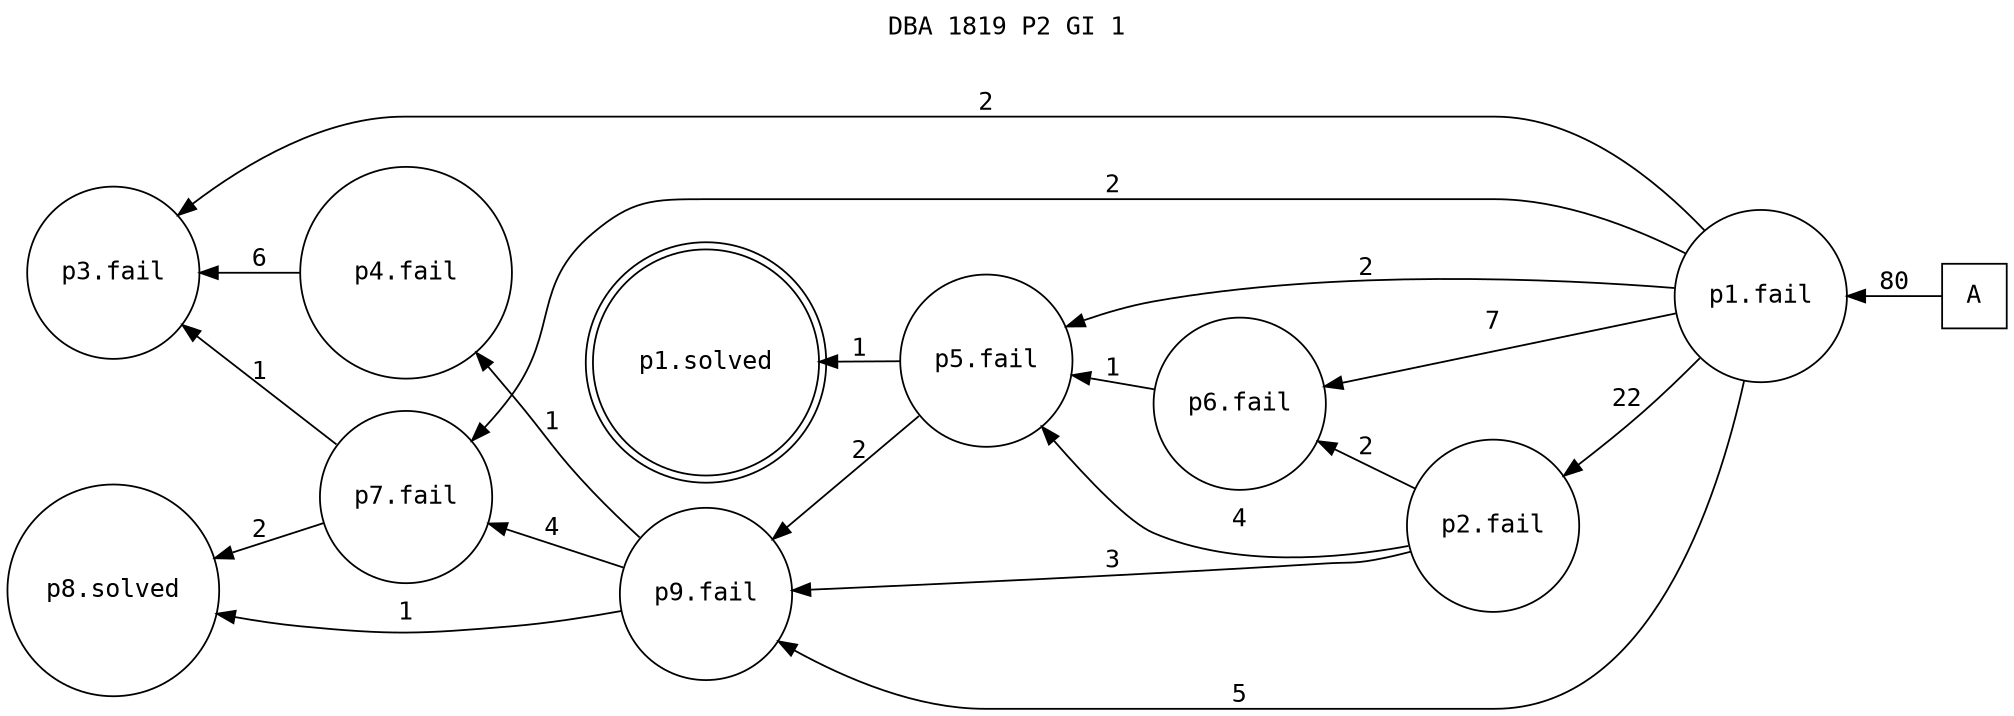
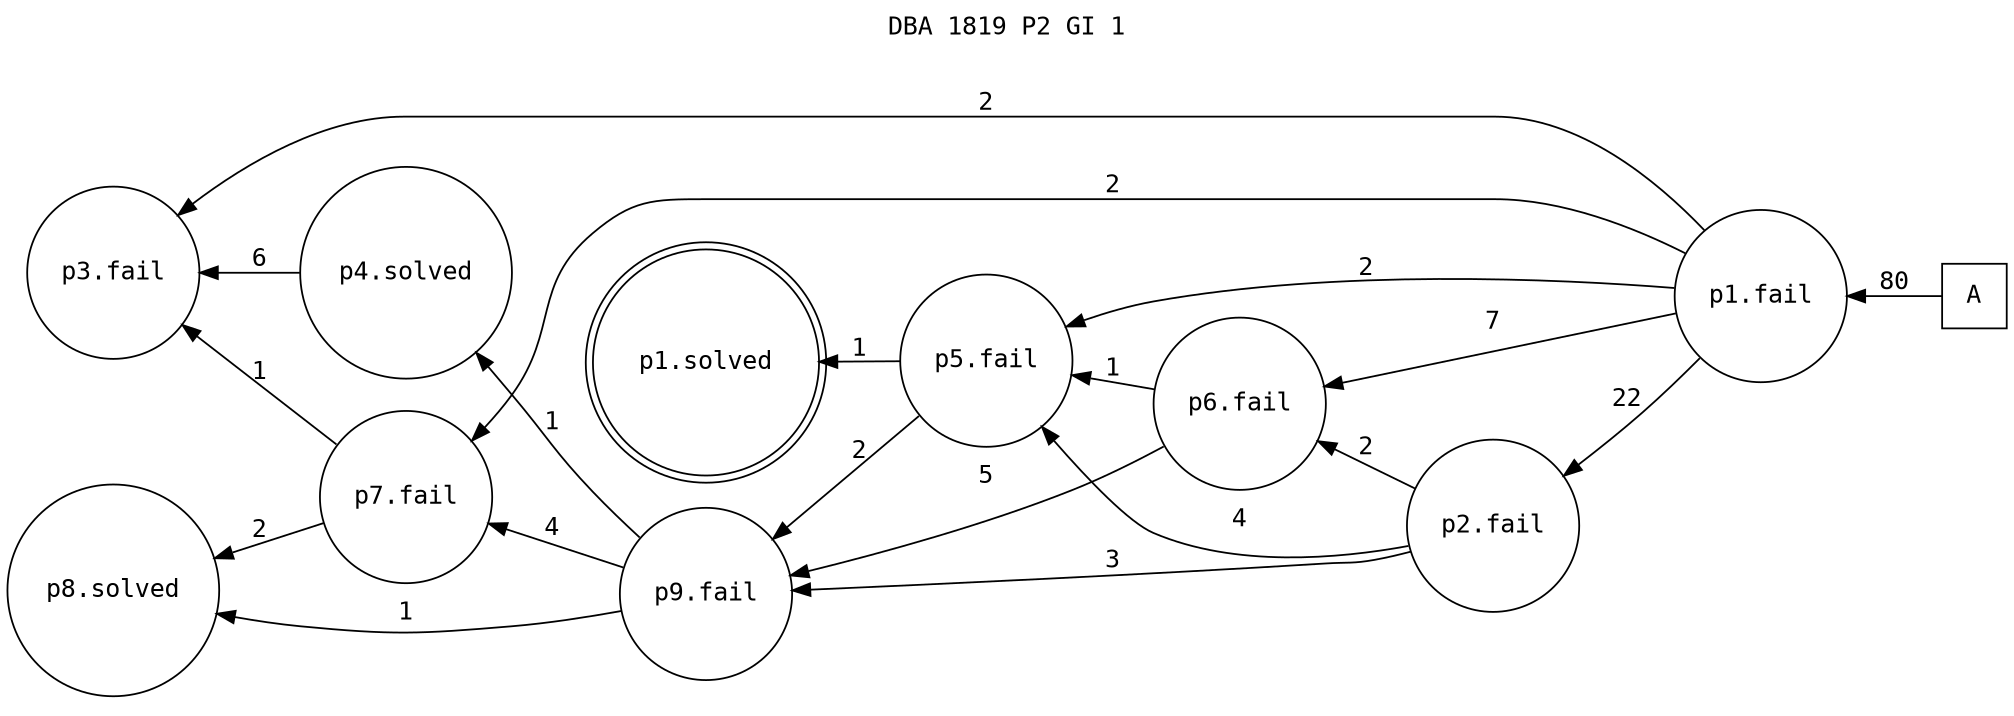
node "p4.fail": label "p4.fail" -> "p4.solved"
edge "p1.fail" -> "p9.fail": now "p6.fail" -> "p9.fail"
